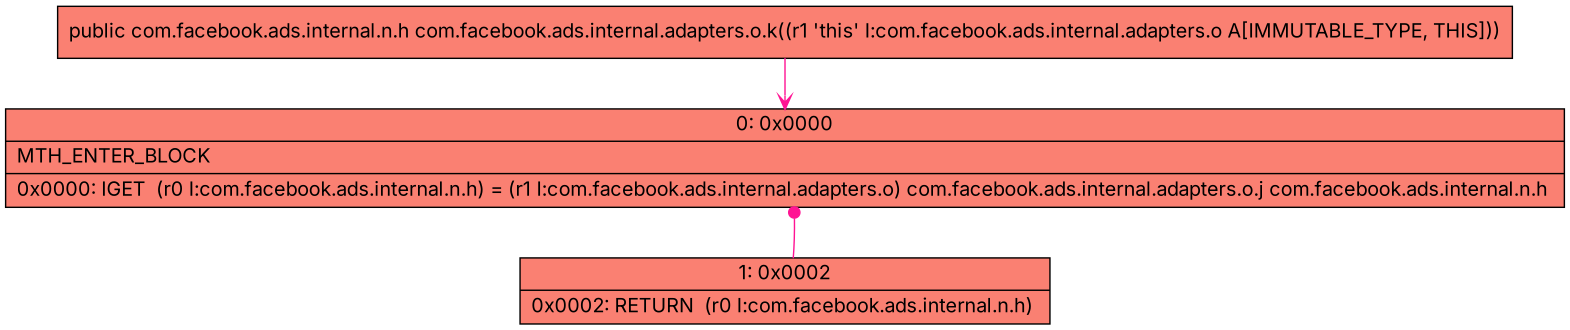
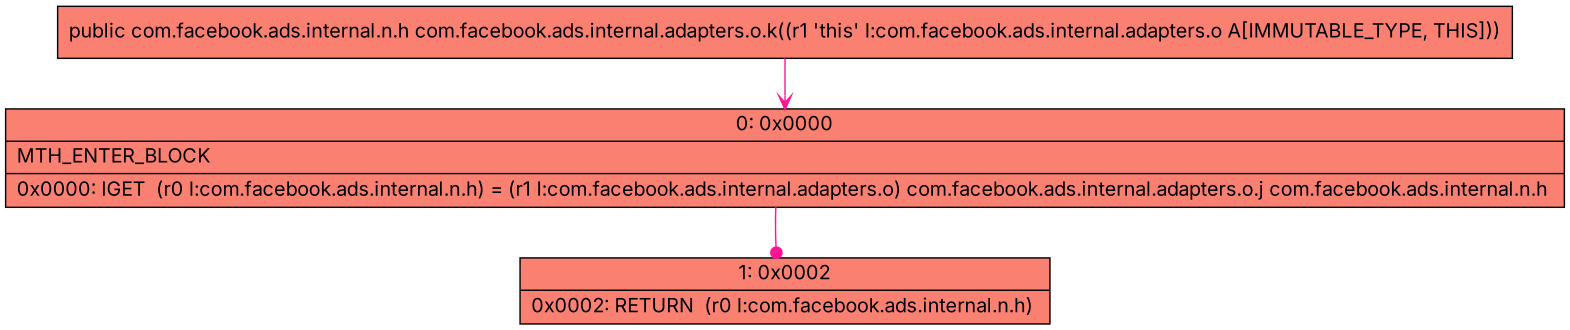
edge "1: 0x0002" -> "0: 0x0000": reversed
